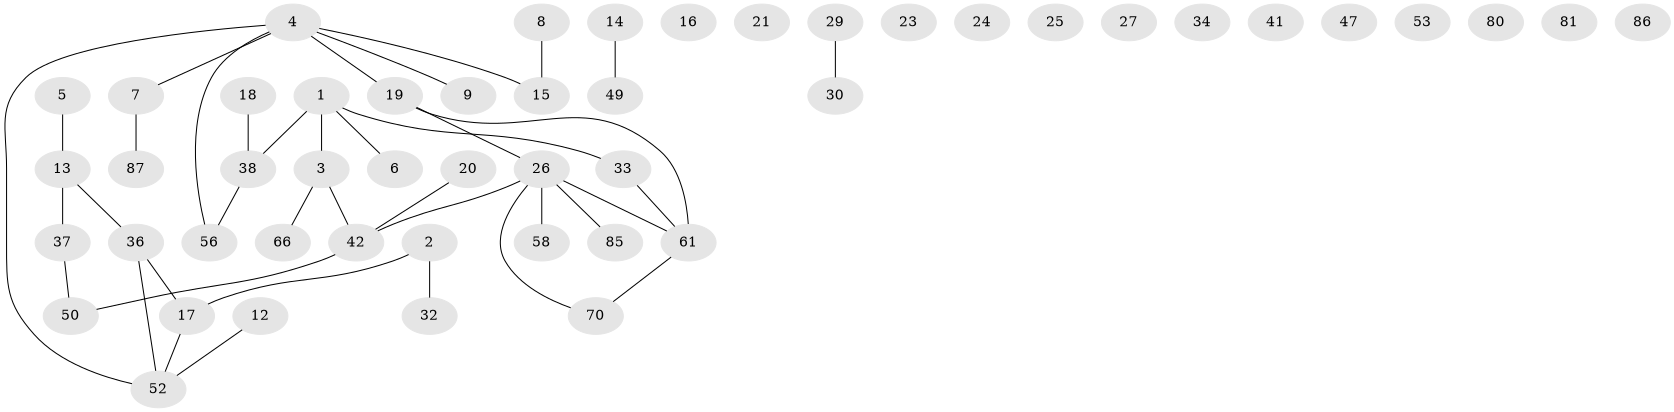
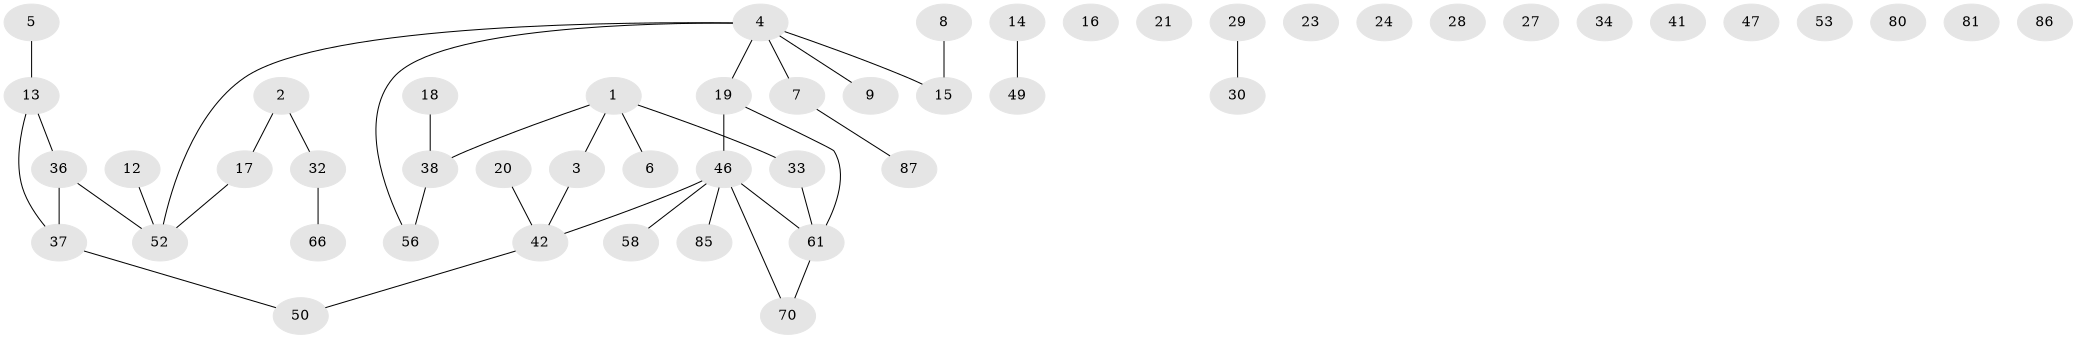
node "25": label "25" -> "28"
node "26": label "26" -> "46"
edge "3" -- "66": now "32" -- "66"
edge "36" -- "17": now "36" -- "37"
